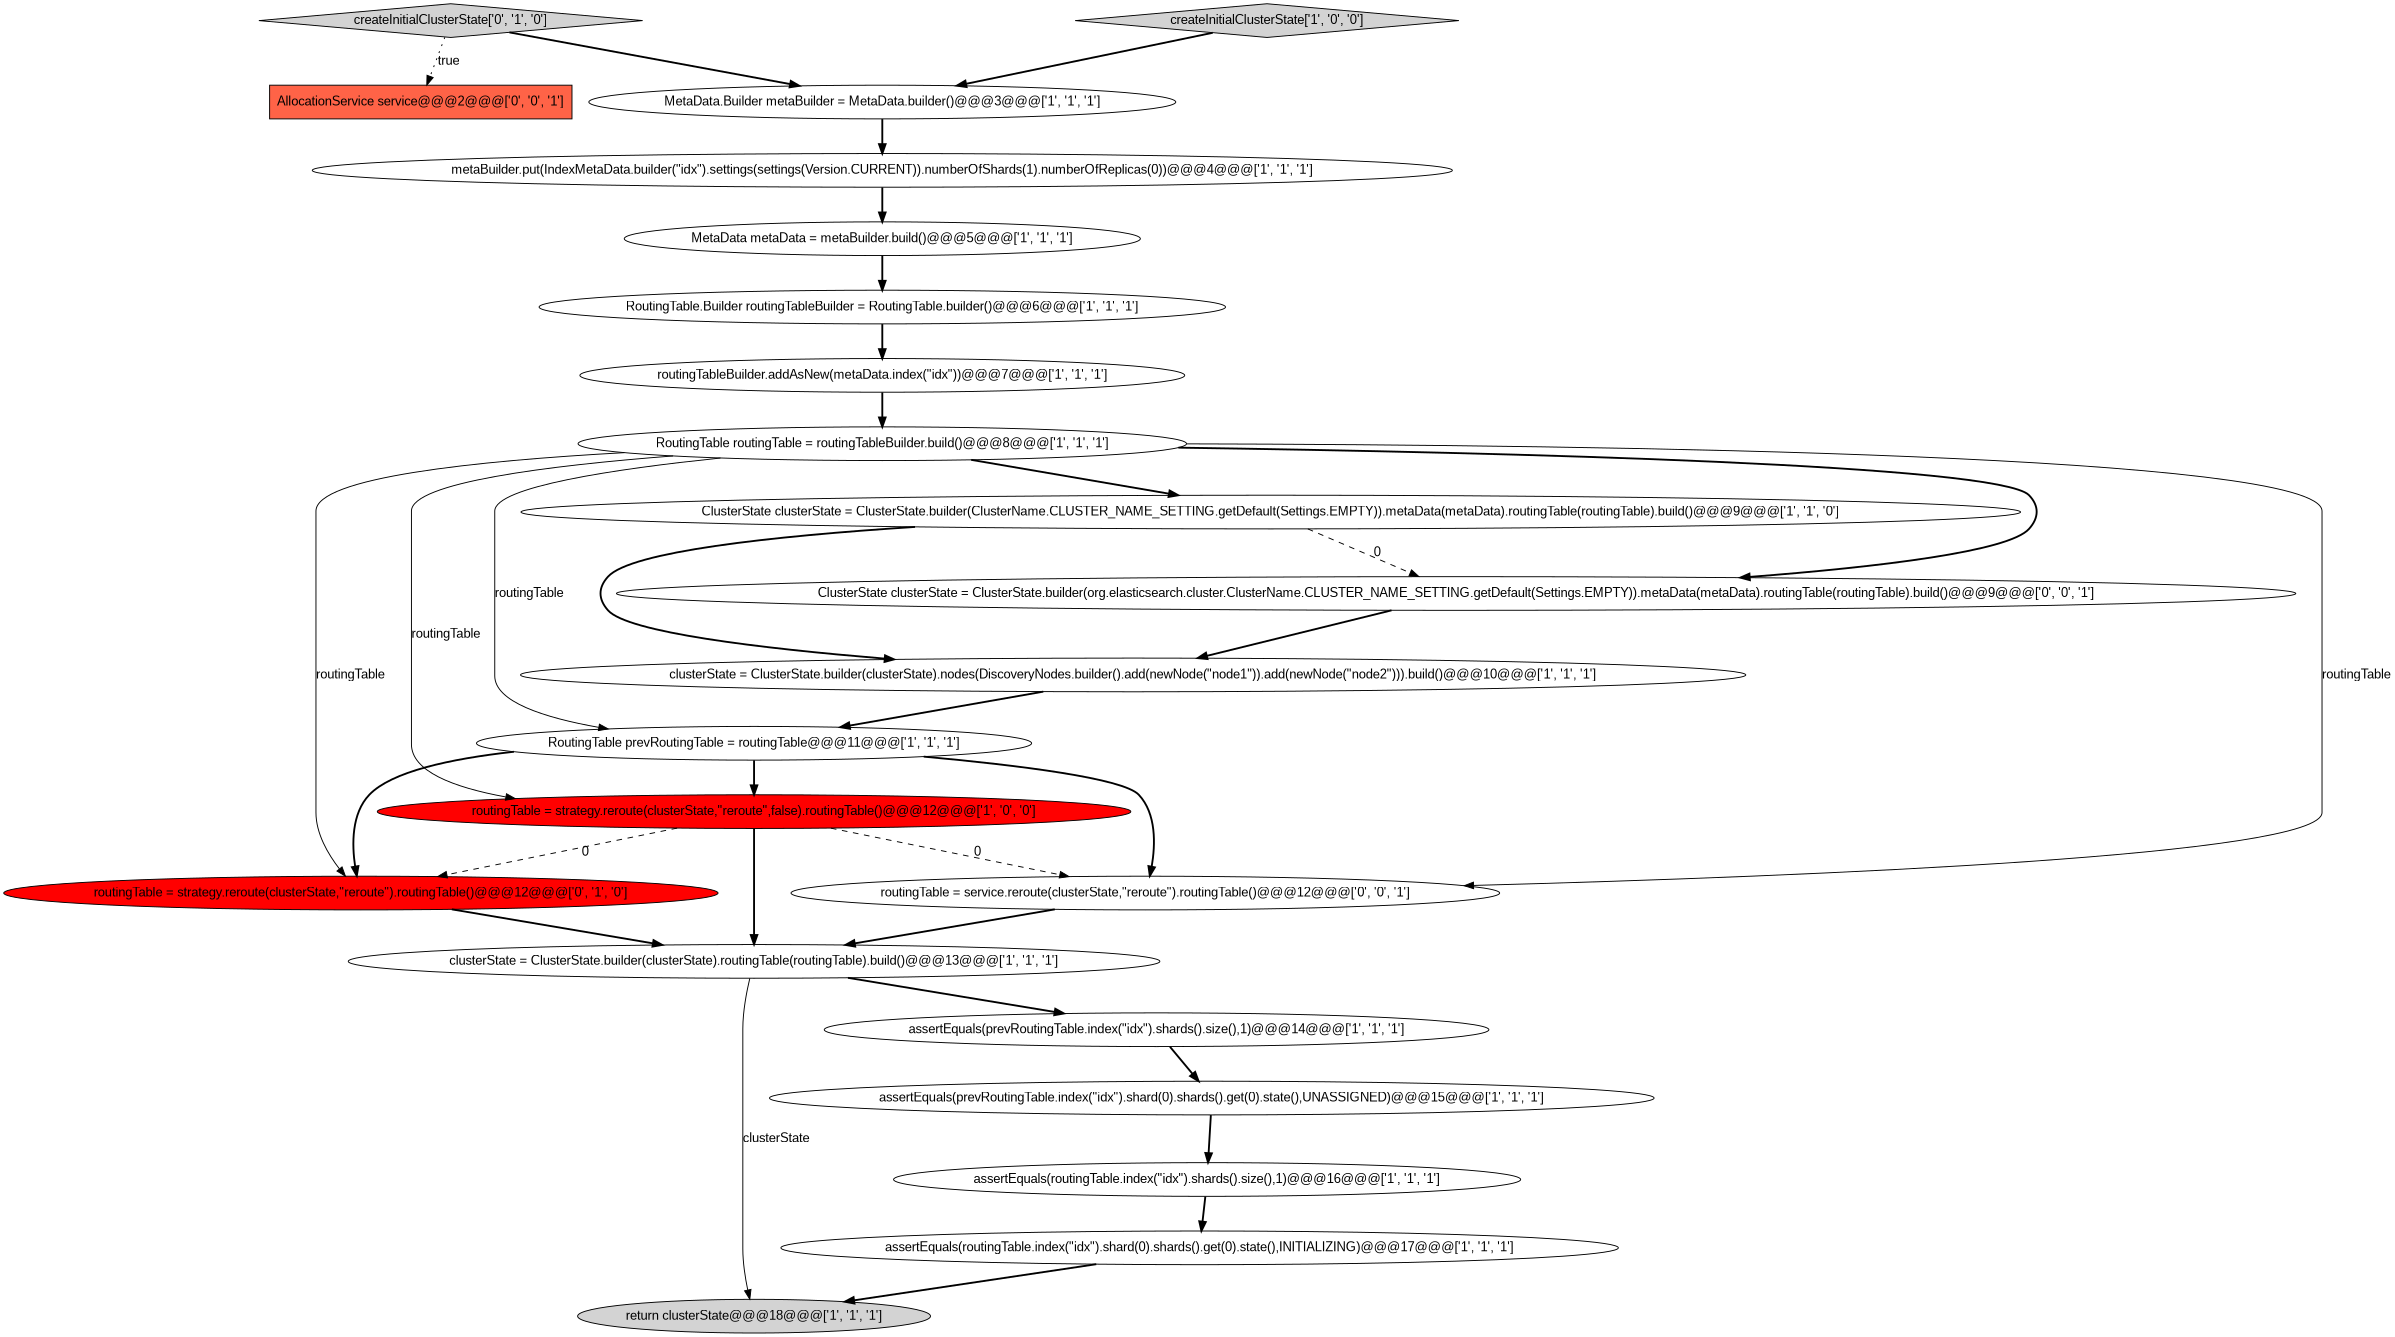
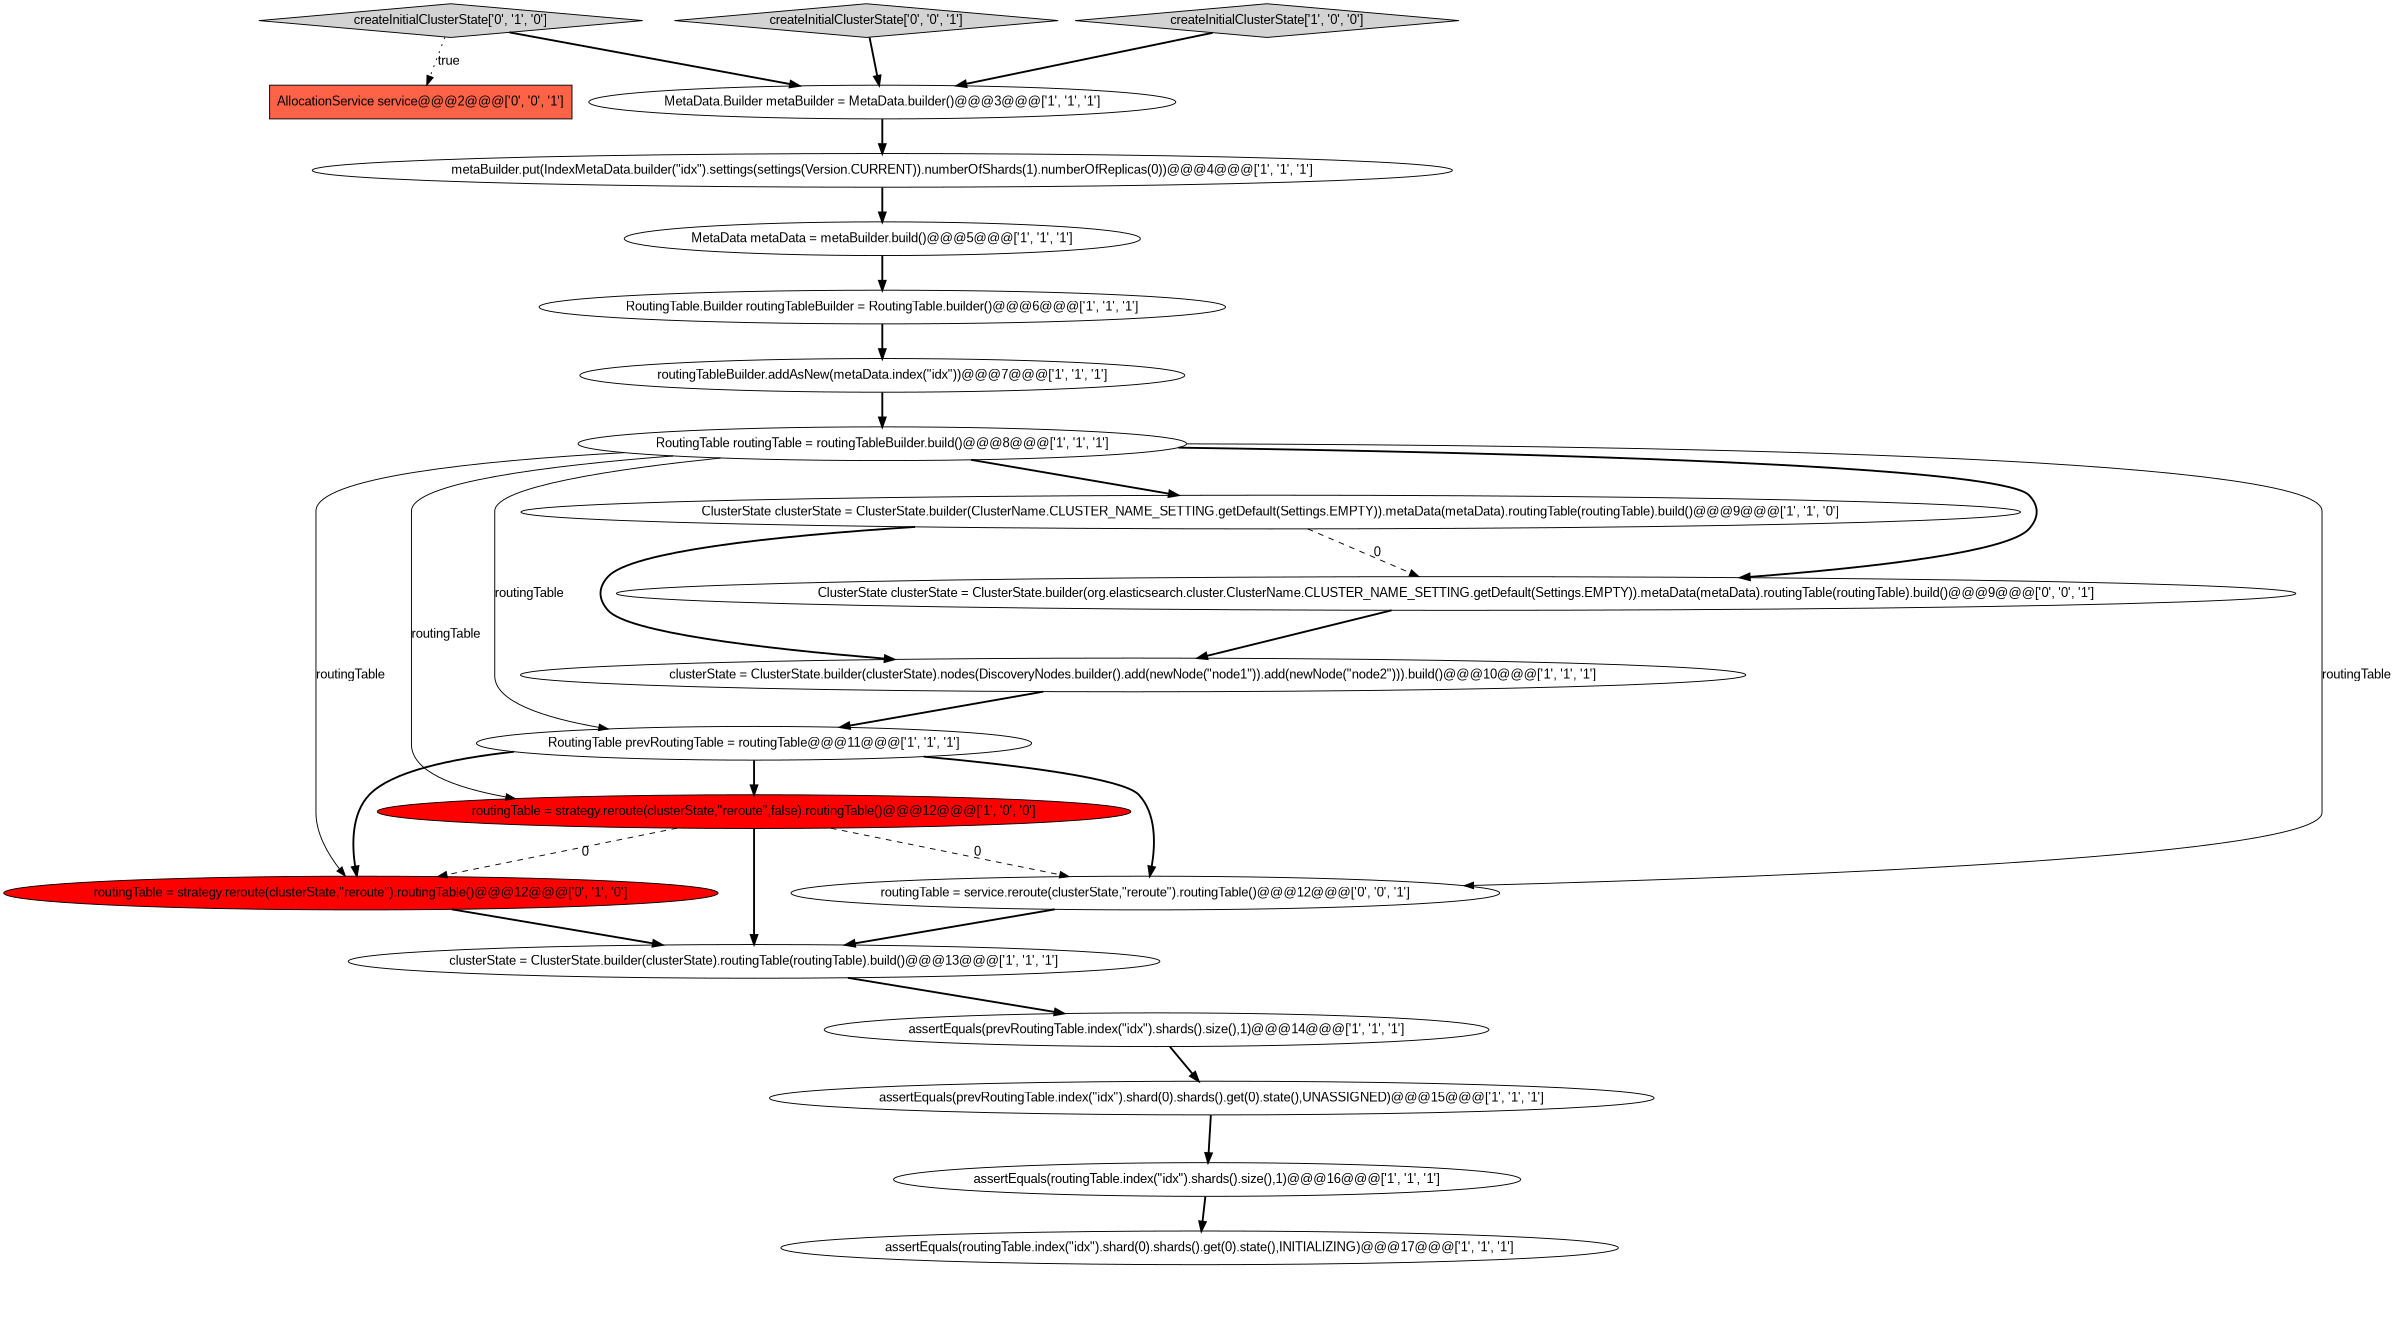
node "createInitialClusterState['0', '0', '1']": added
node "return clusterState@@@18@@@['1', '1', '1']": removed
